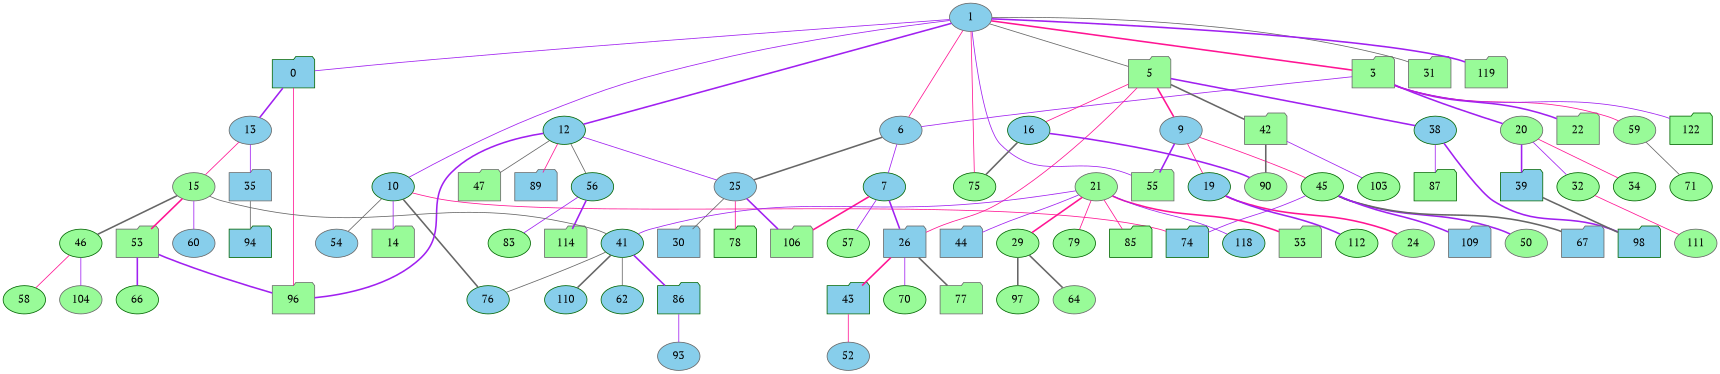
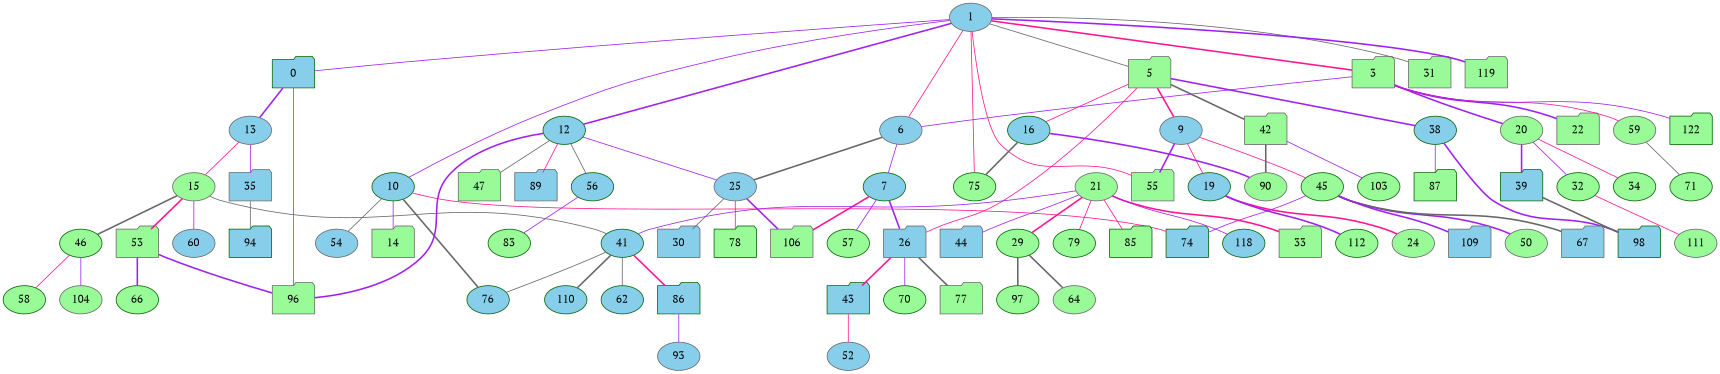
edge "1" -- "55": color purple -> deeppink
node "114": removed
edge "41" -- "86": color purple -> deeppink
